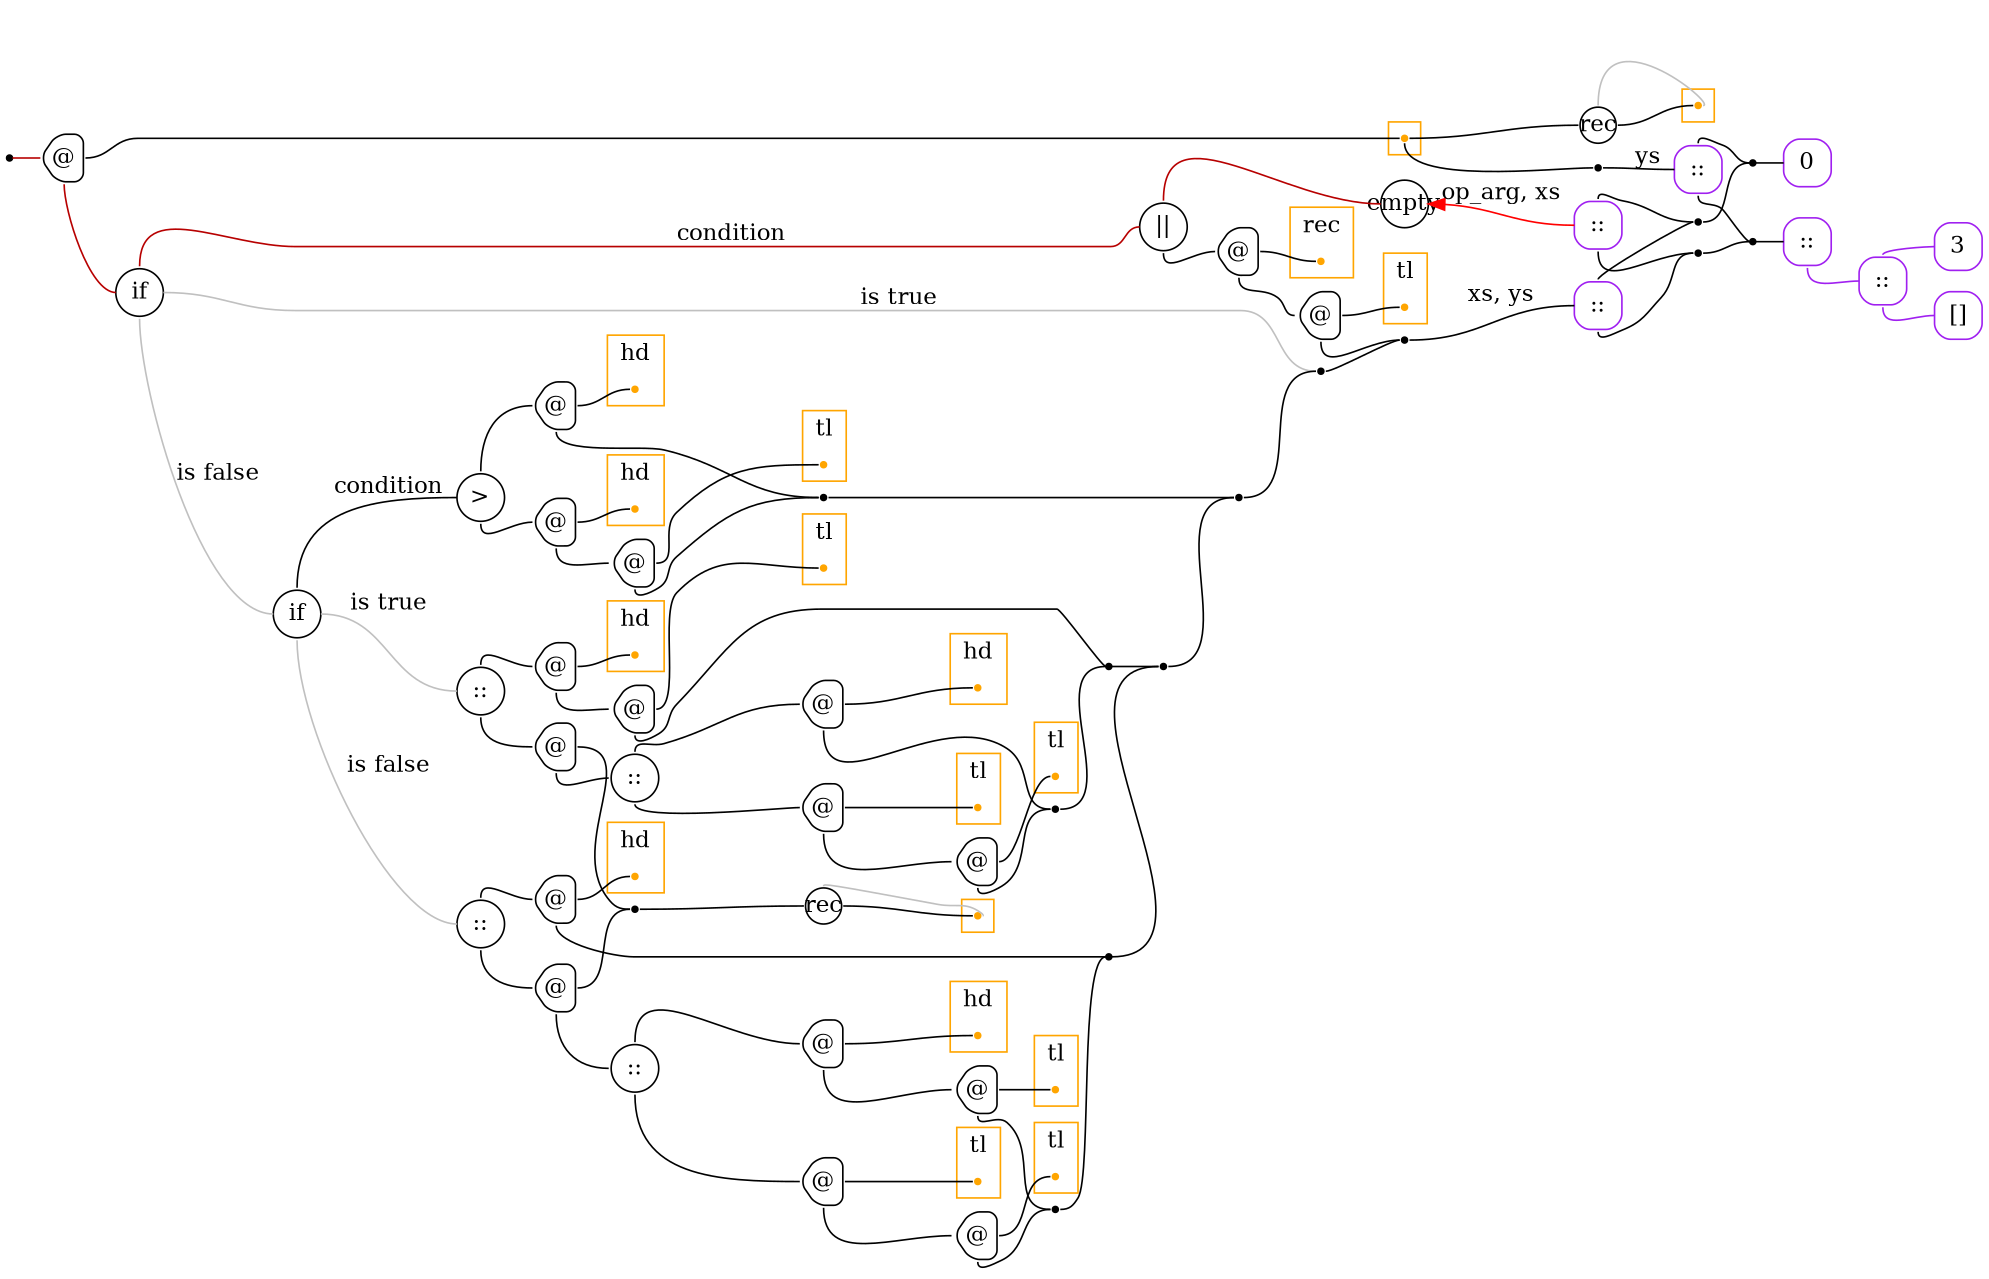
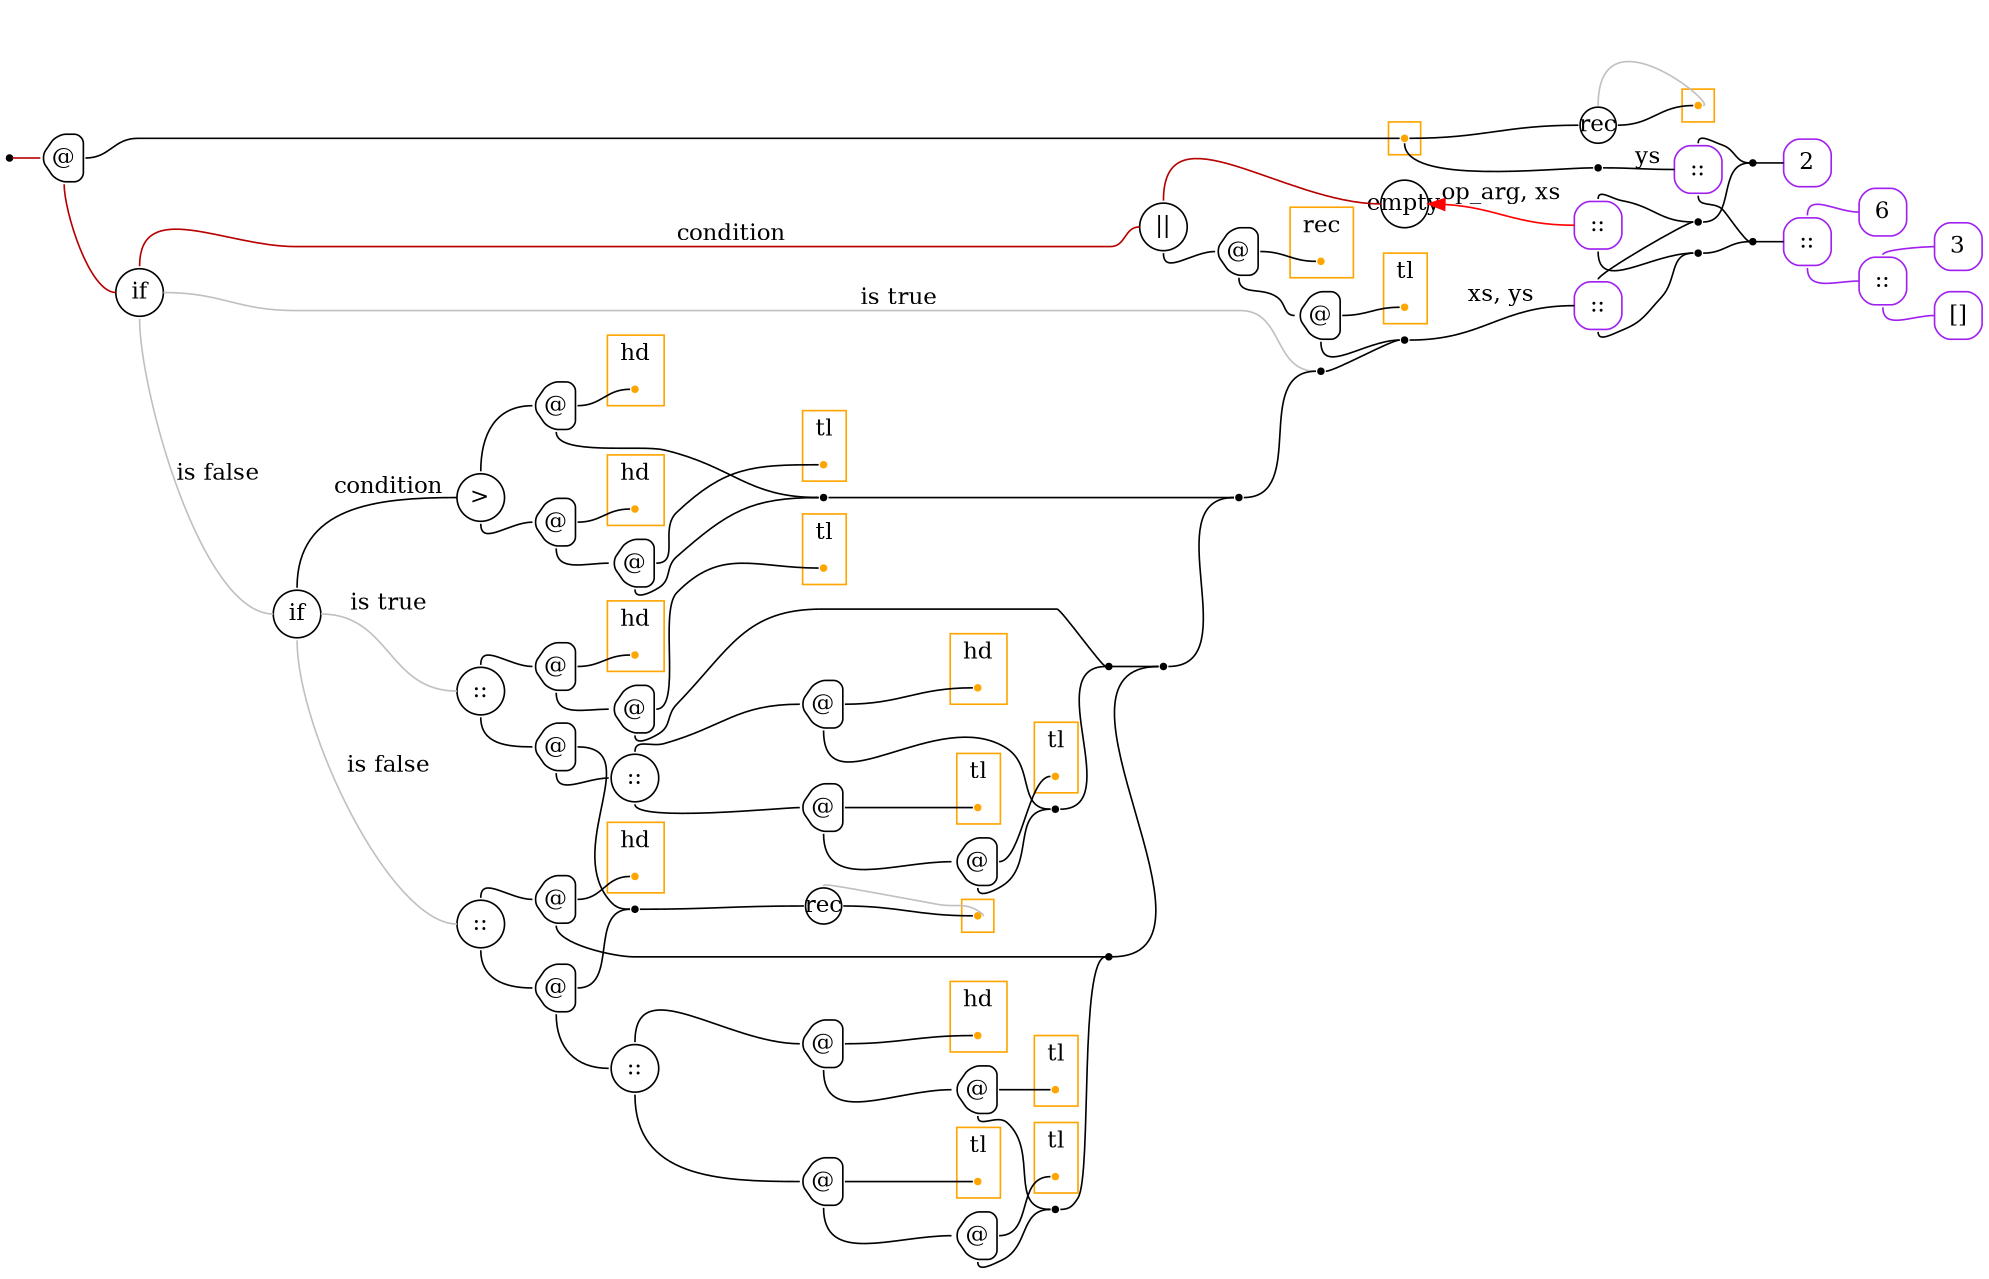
node "0": label "0" -> "2"
node "6": added
